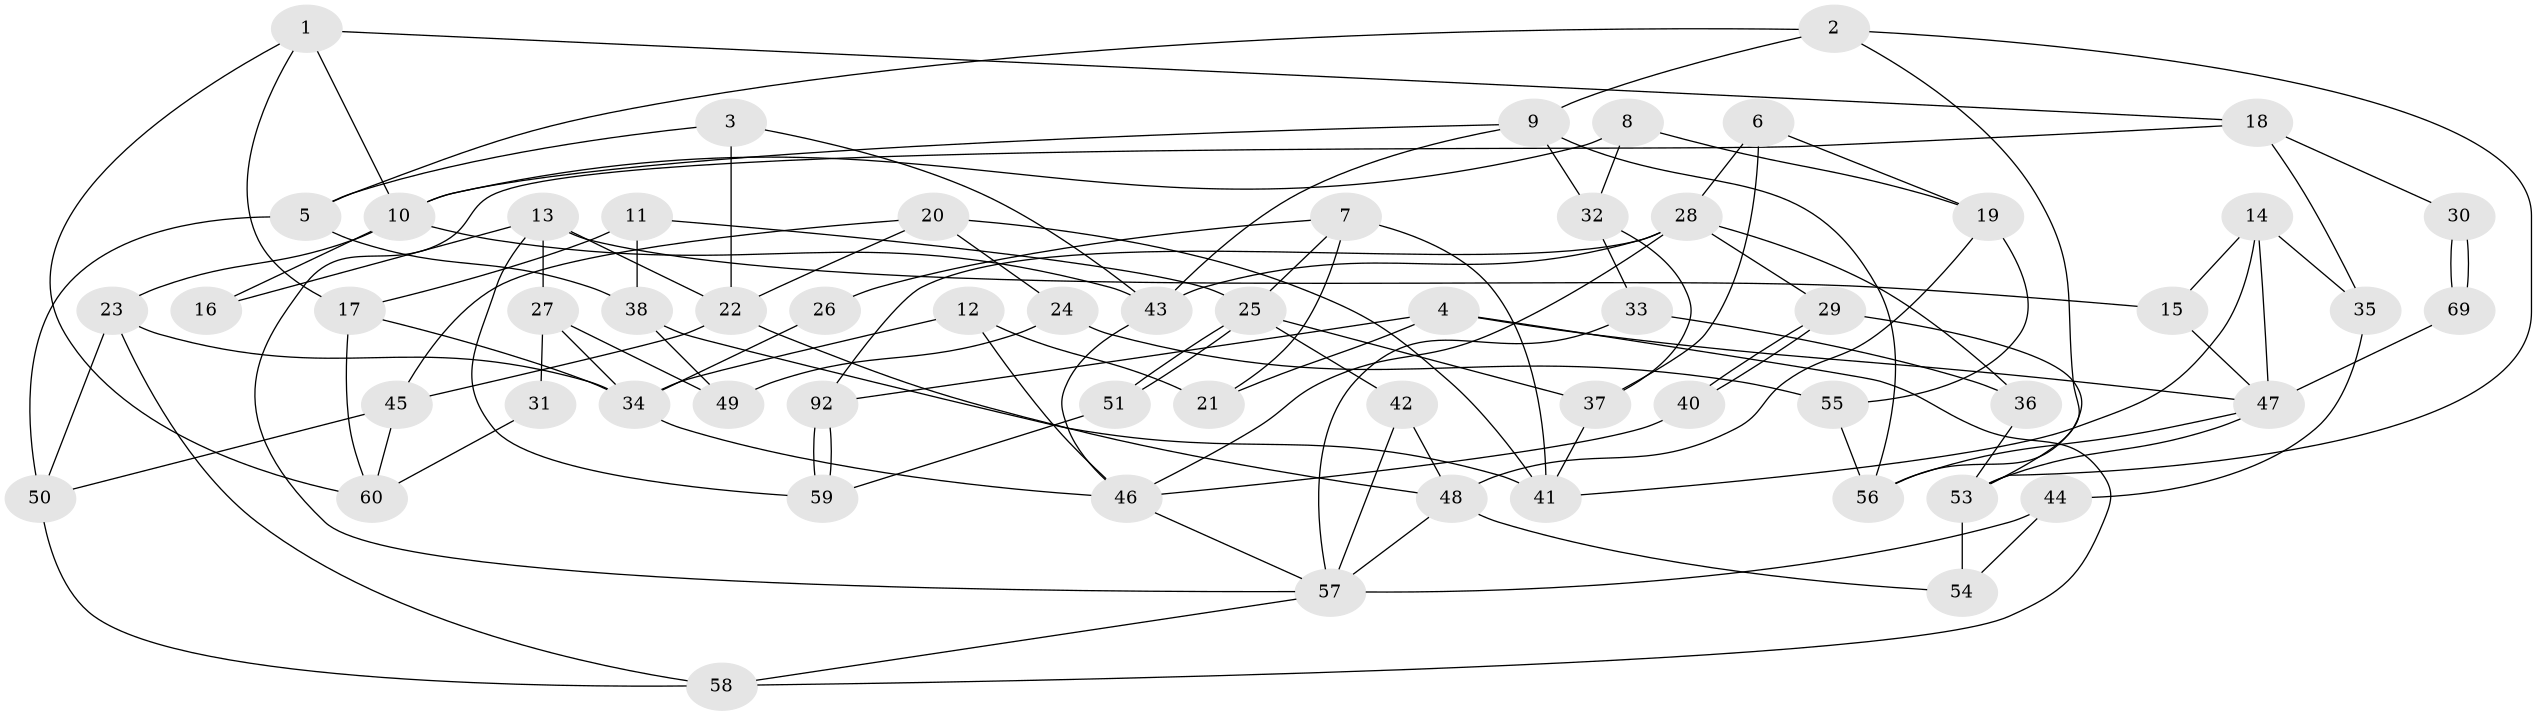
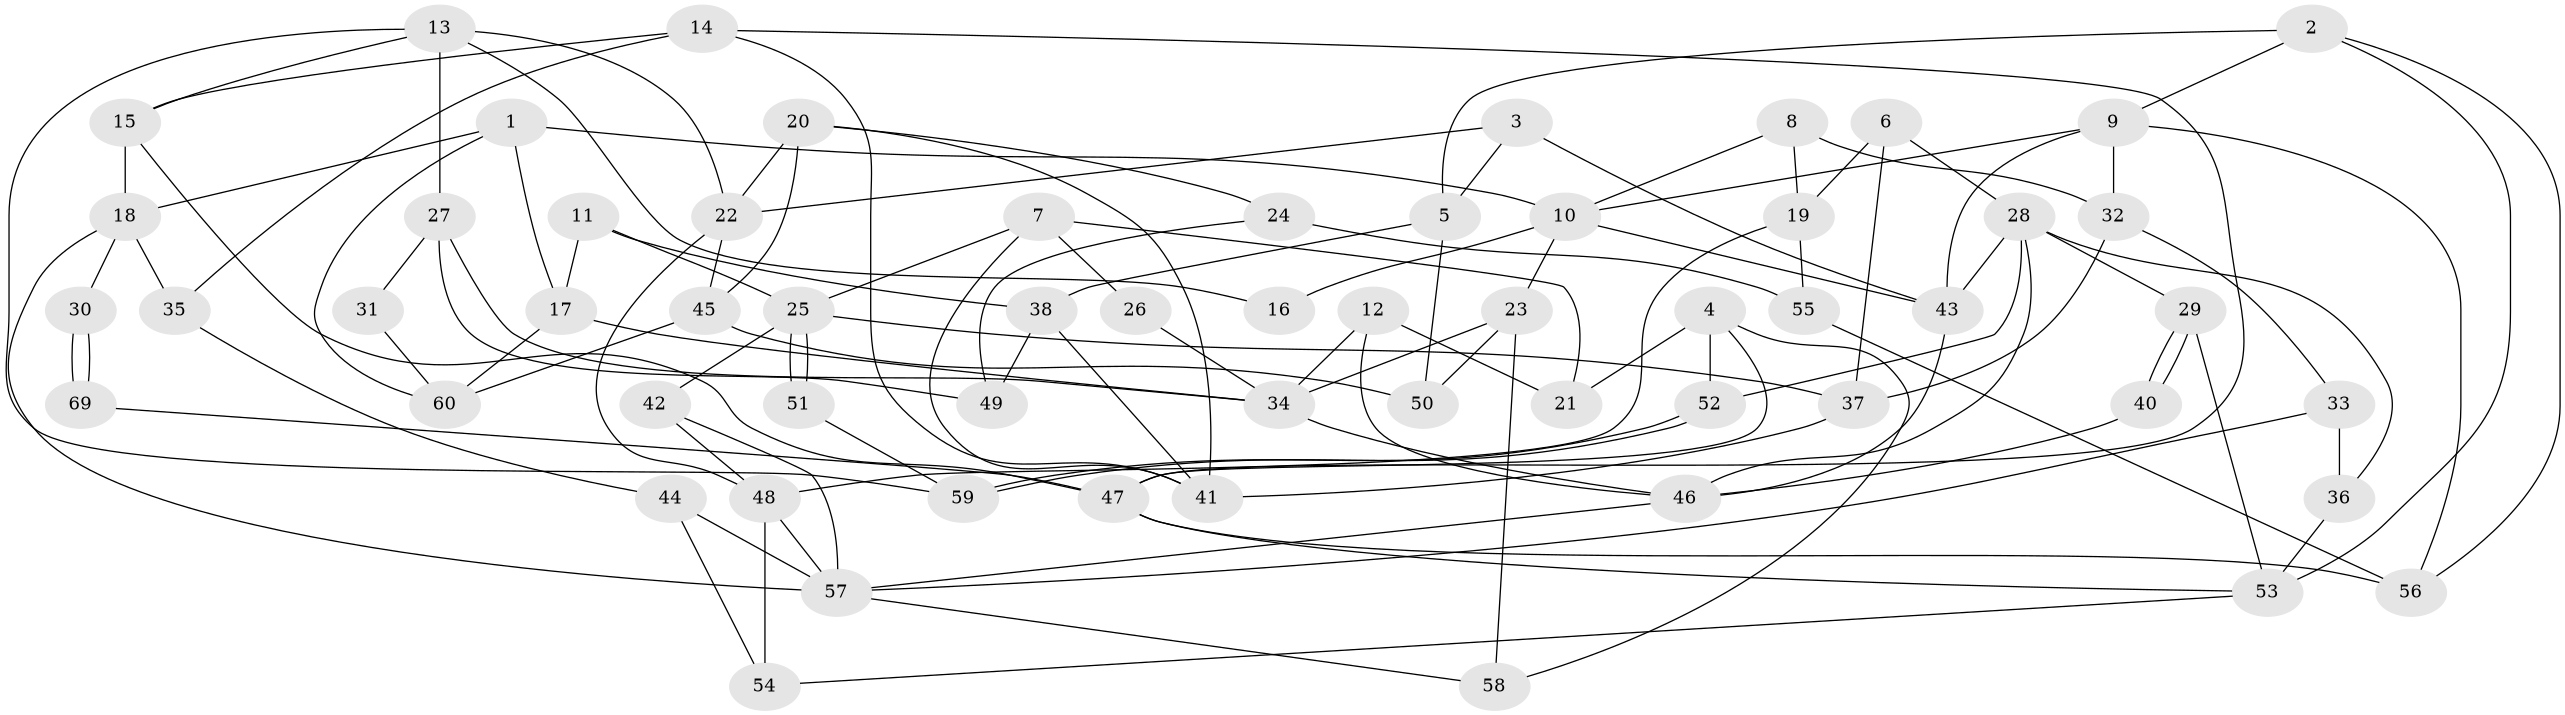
edge "15" -- "18": added
node "92": label "92" -> "52"
edge "50" -- "58": removed
